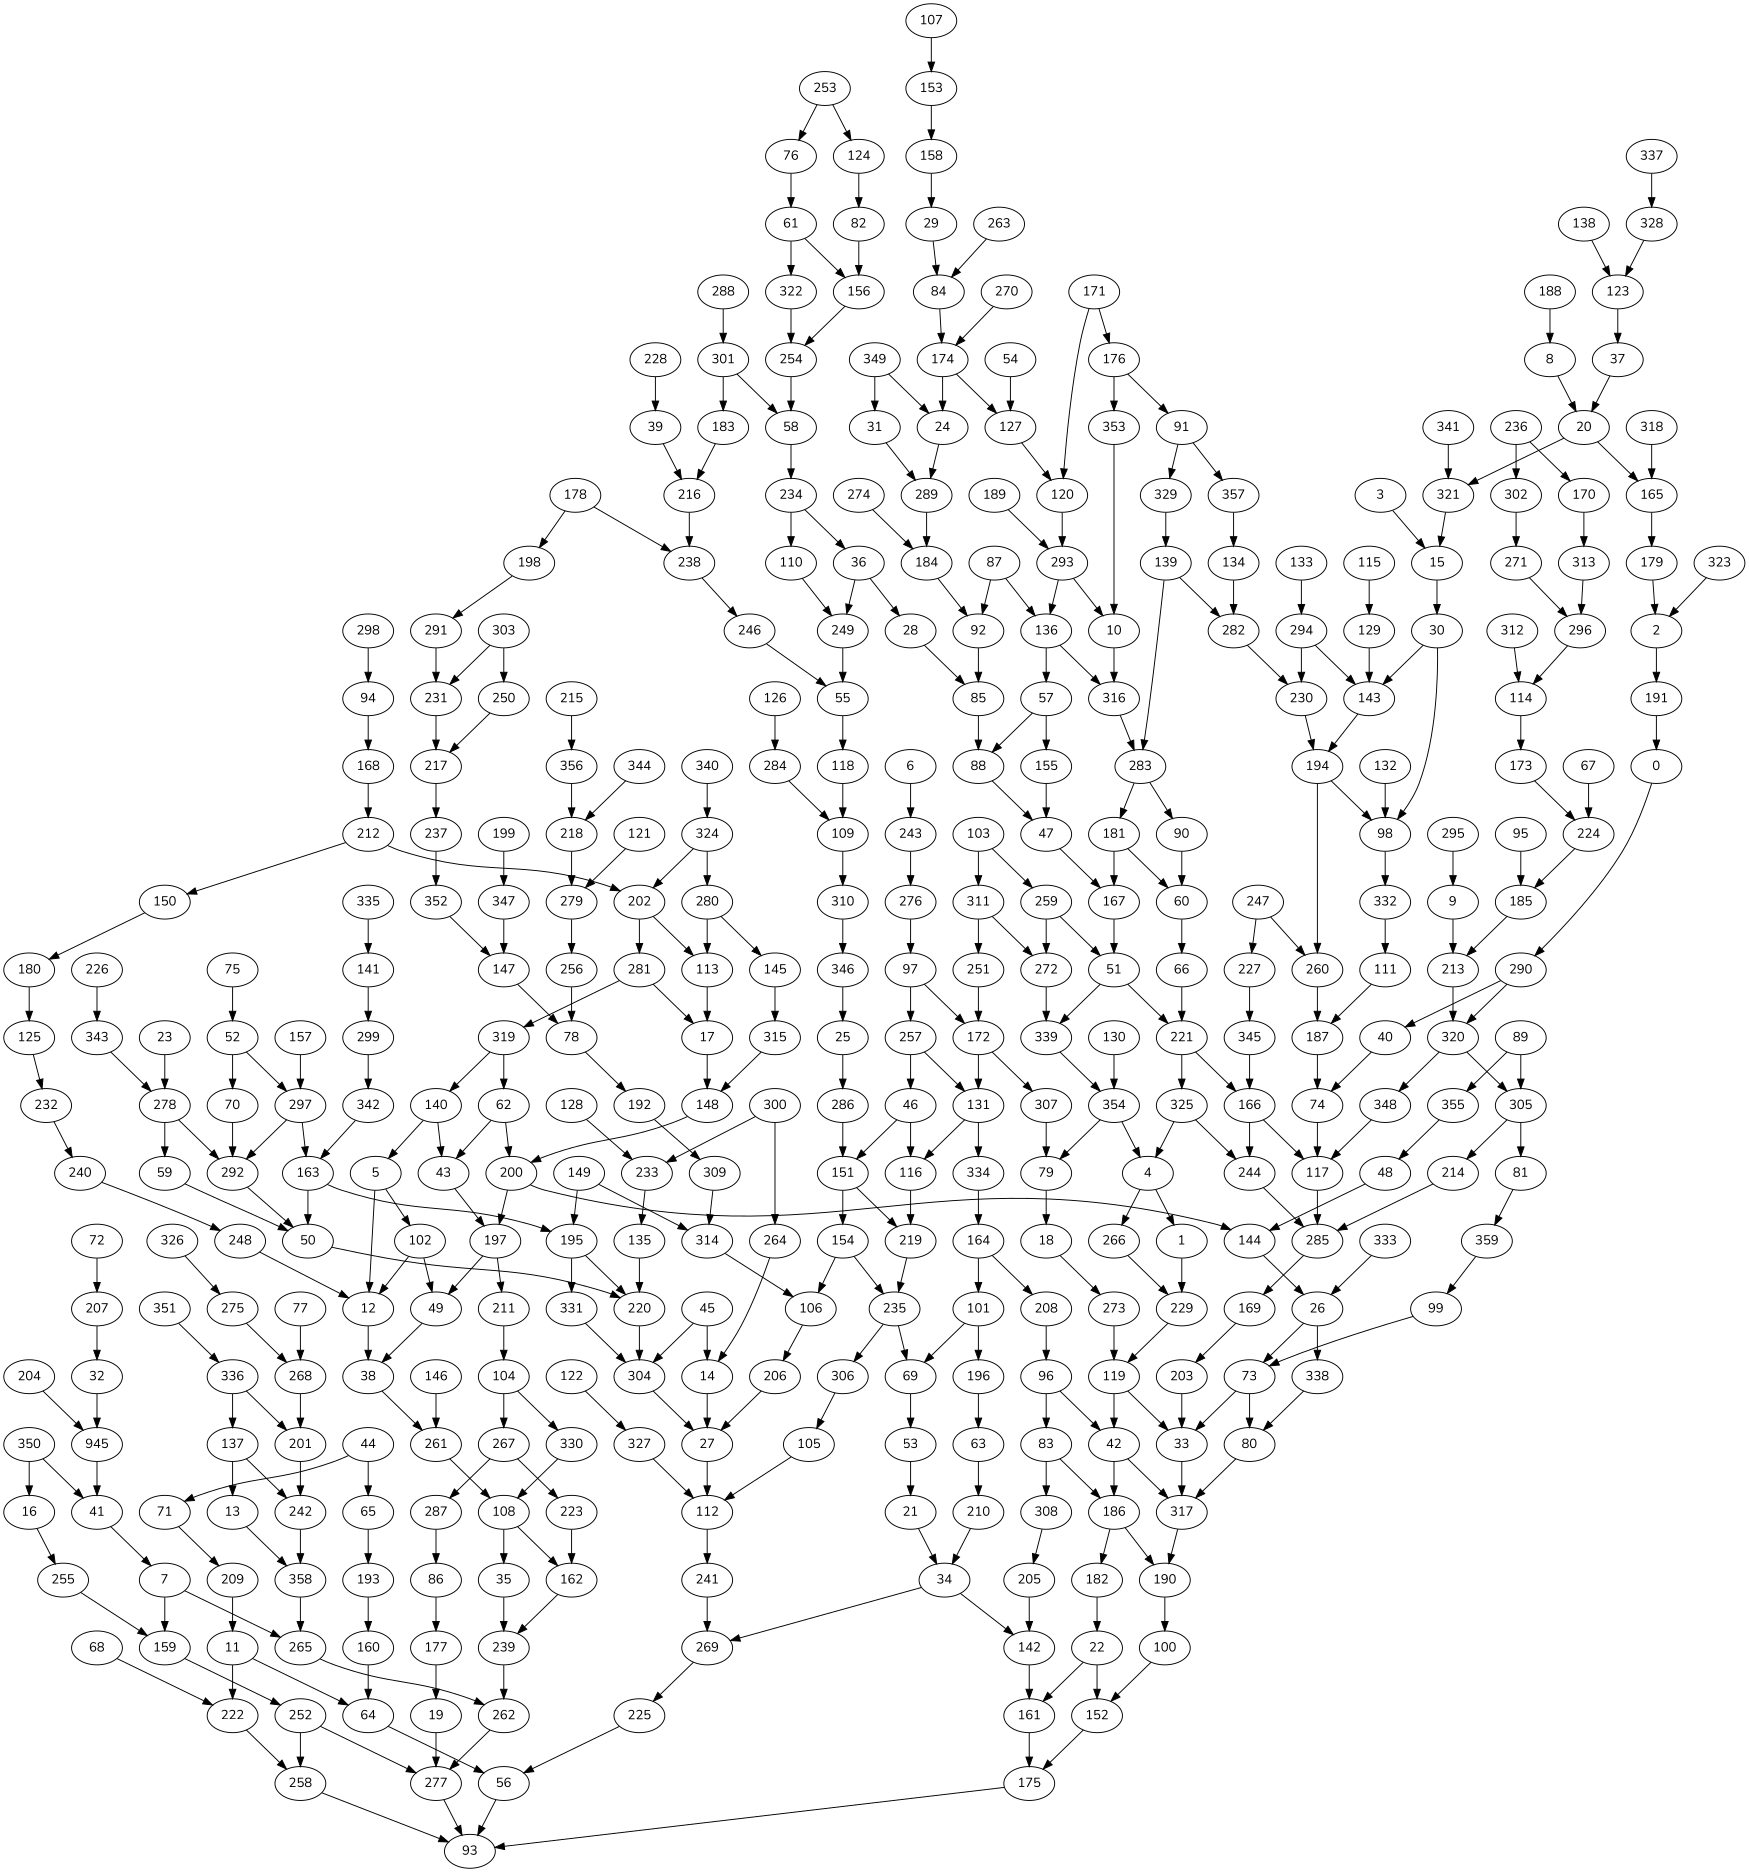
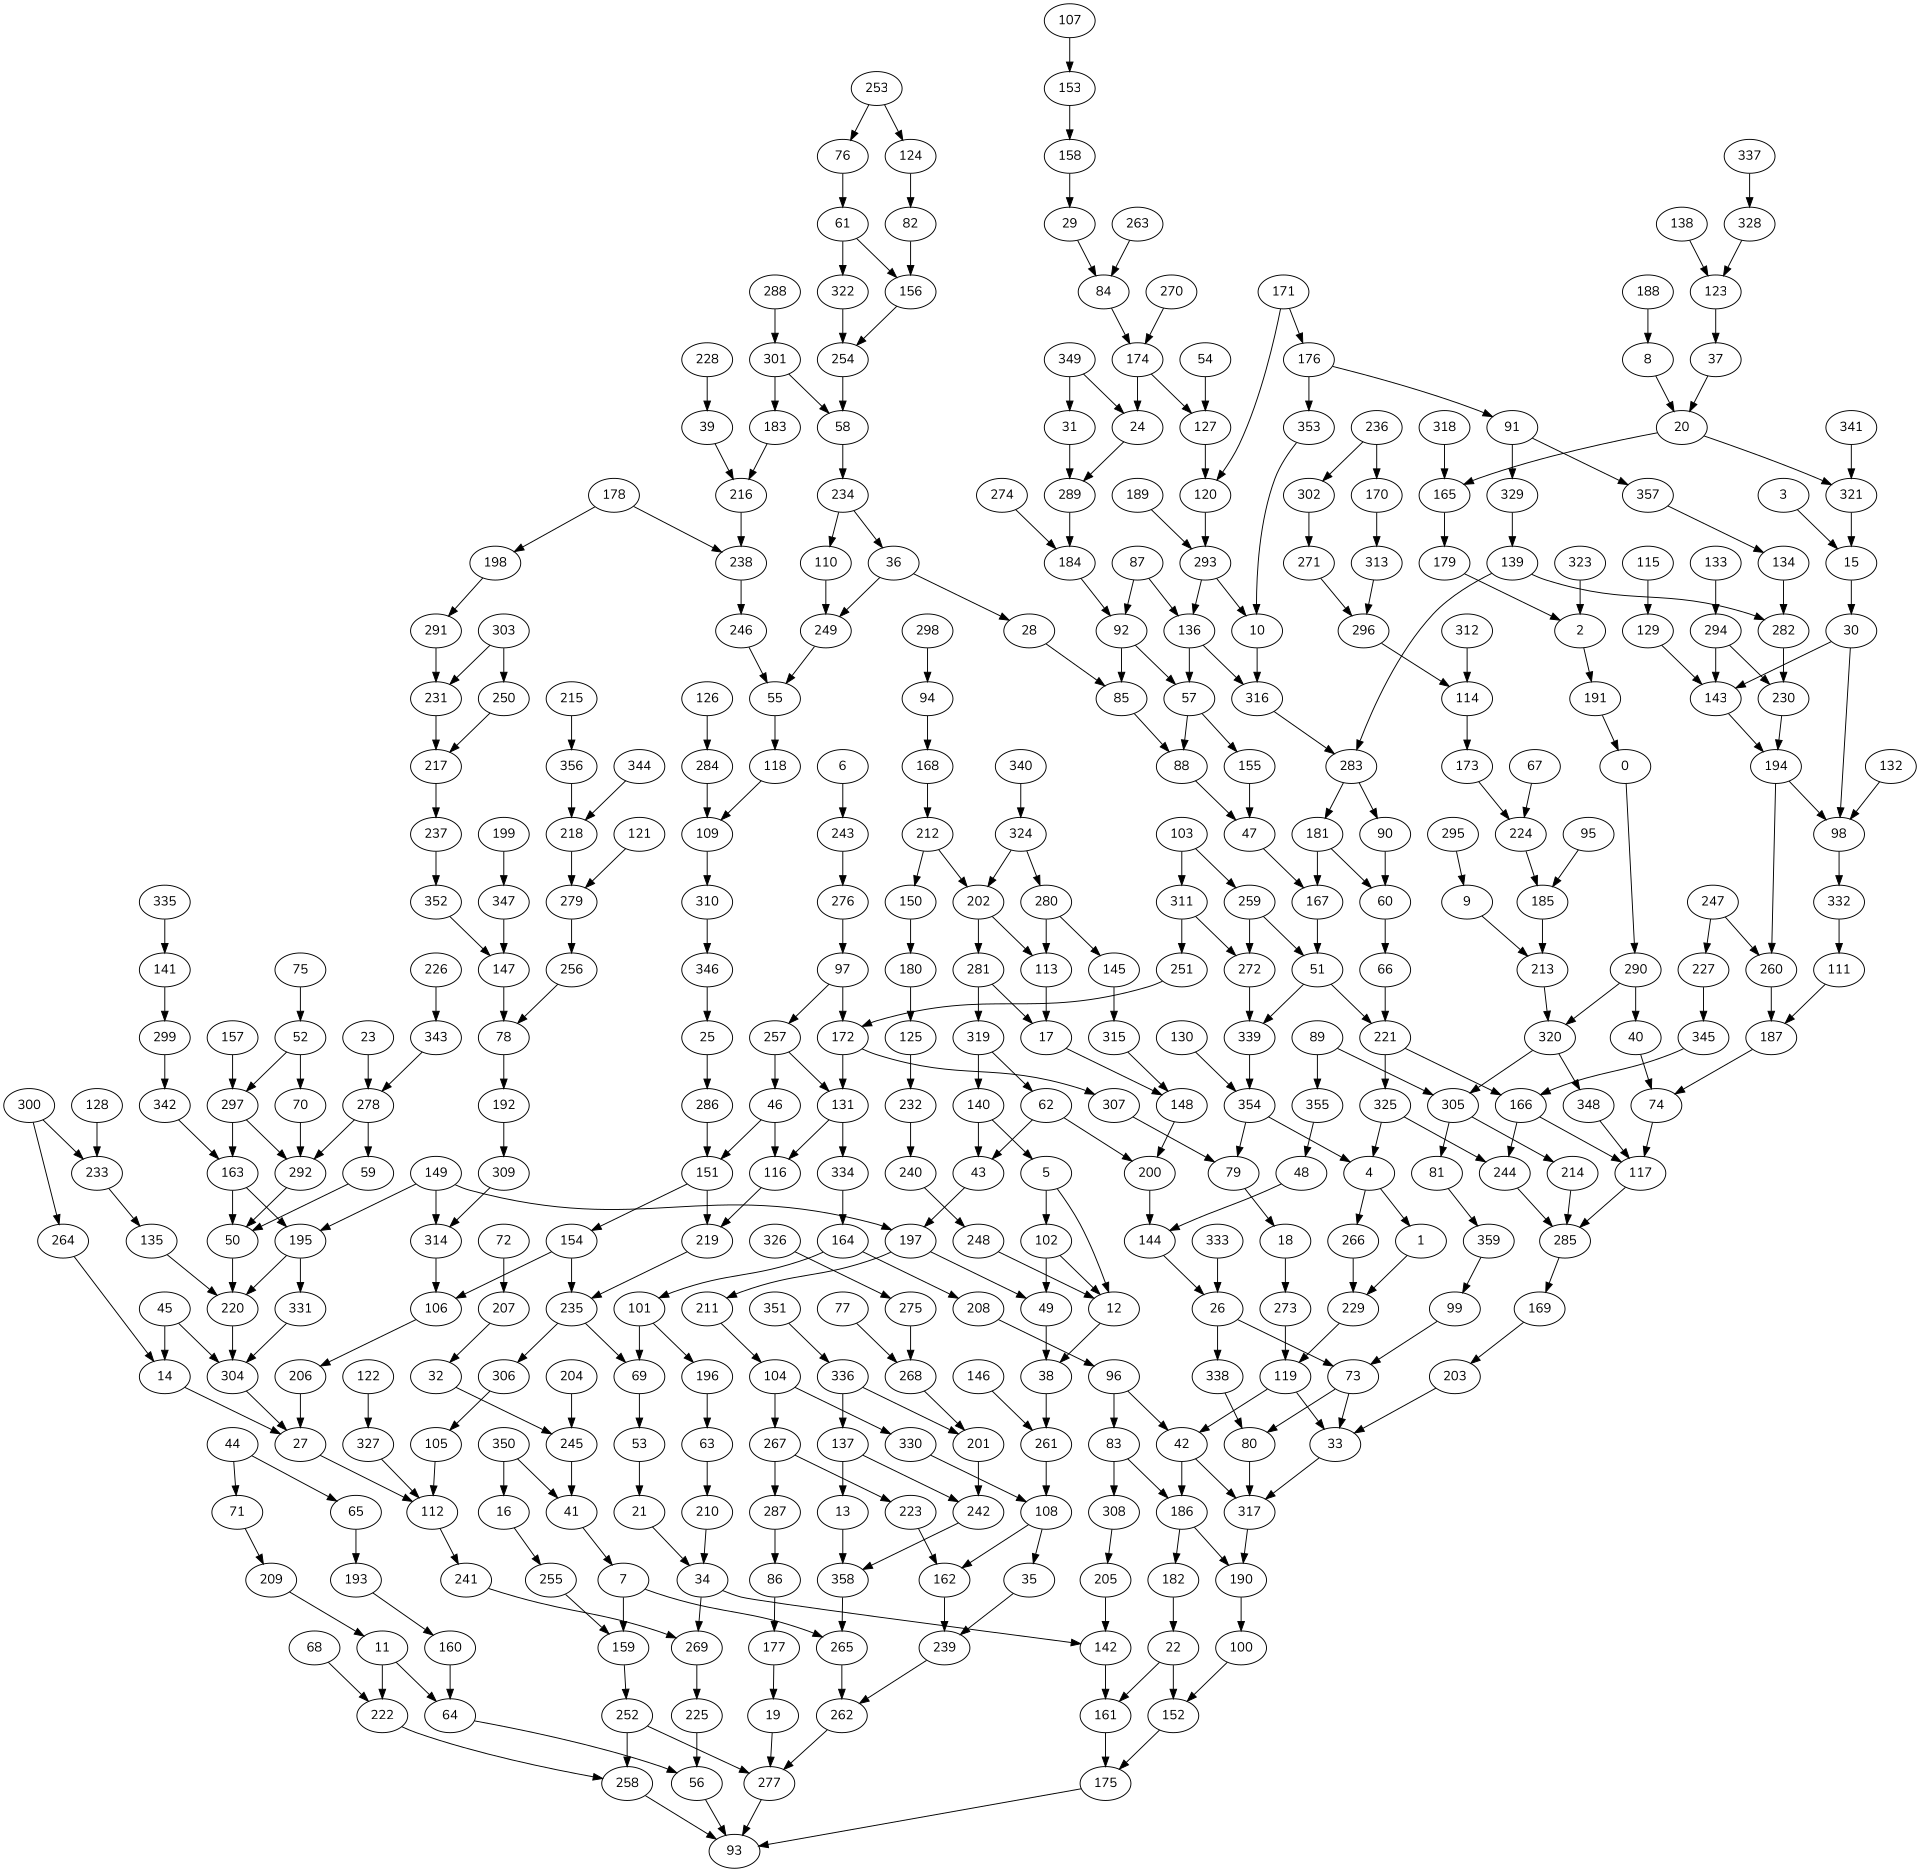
edge "92" -> "57": added
edge "200" -> "197": now "149" -> "197"
node "945": label "945" -> "245"
